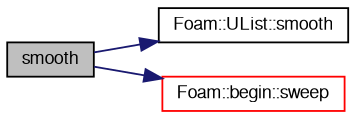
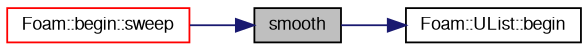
node "Foam::UList::smooth": label "Foam::UList::smooth" -> "Foam::UList::begin"
edge "smooth" -> "Foam::begin::sweep": reversed
